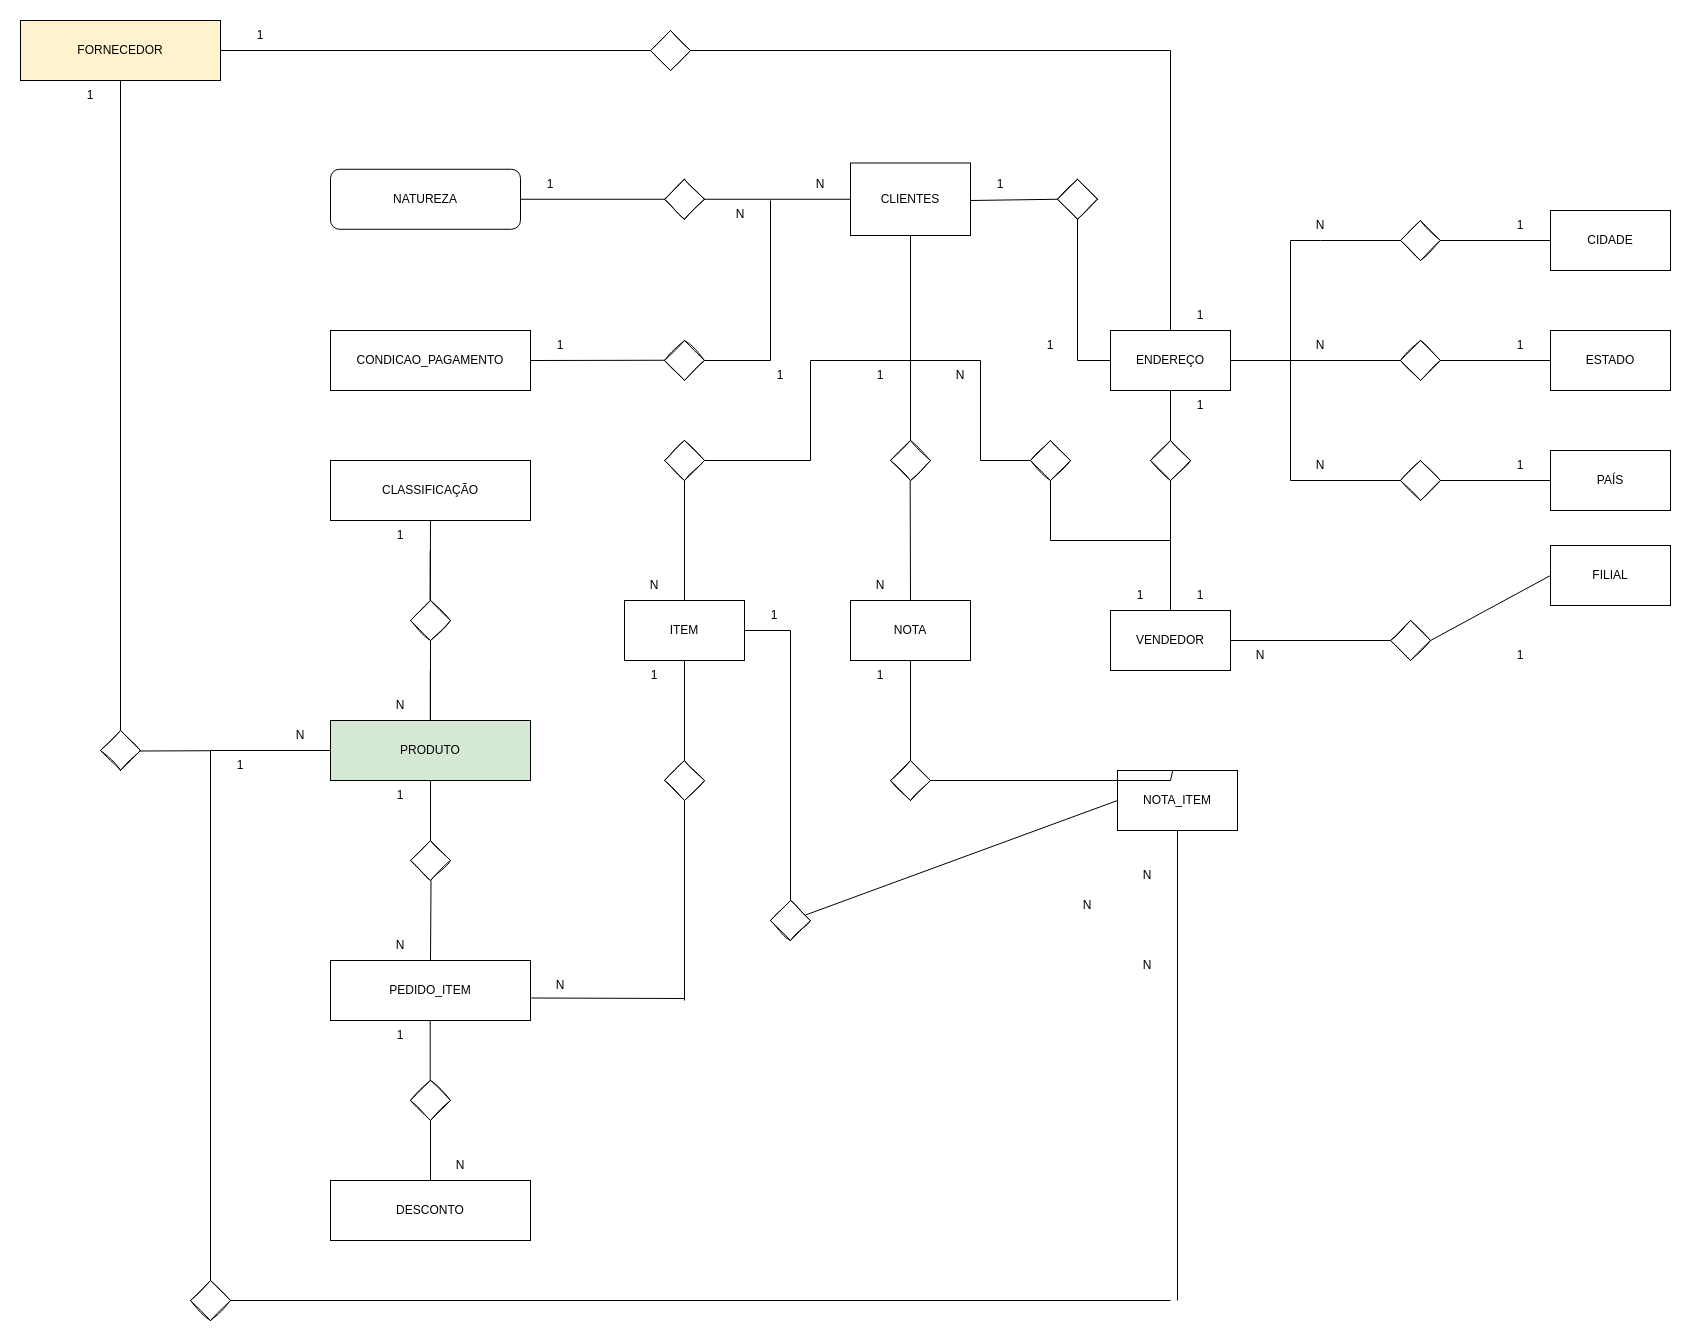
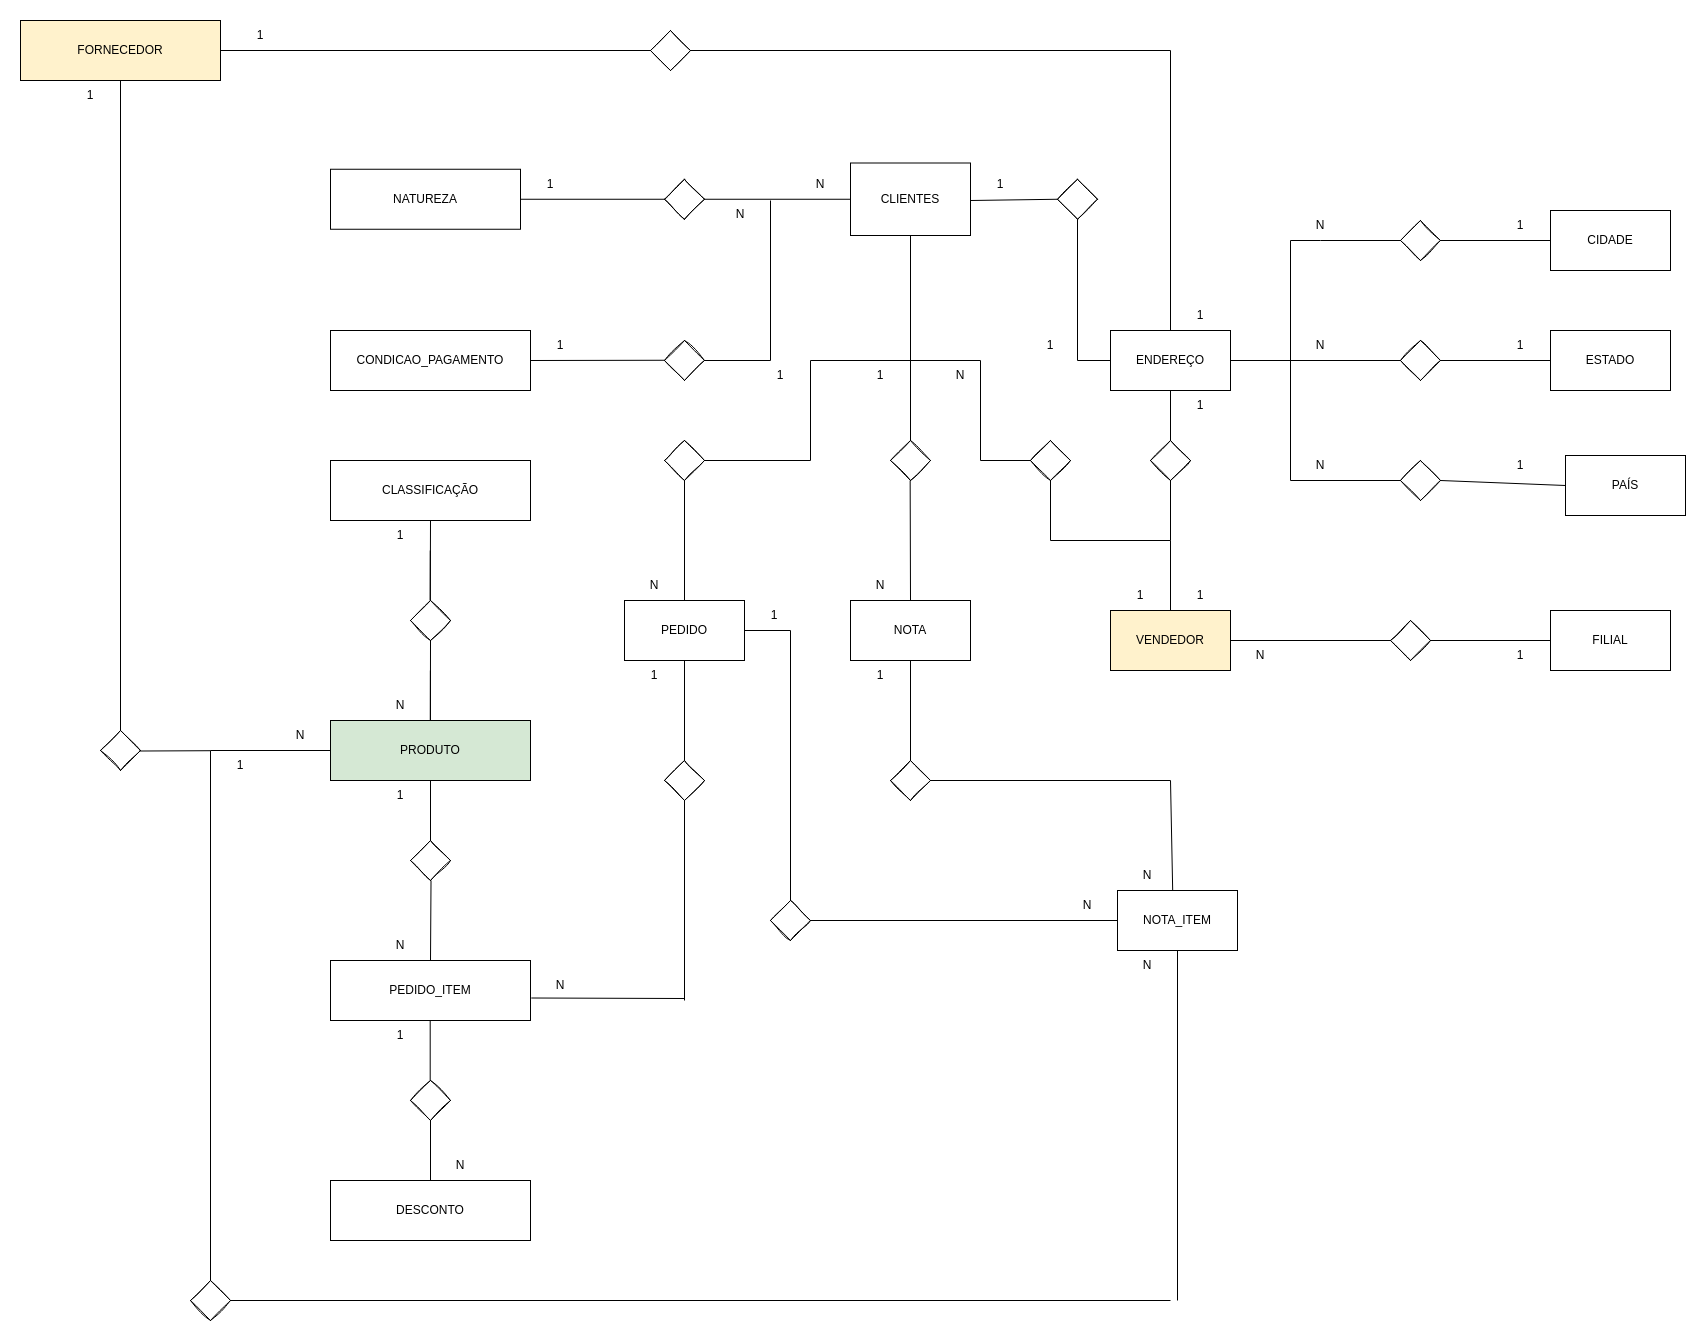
node "NATUREZA": shape rounded rectangle -> rectangle
node "PAÍS": moved (1611, 481) -> (1626, 486)
node "FILIAL": moved (1611, 576) -> (1611, 641)
node "ITEM": label "ITEM" -> "PEDIDO"
node "VENDEDOR": fillcolor #ffffff -> #fff2cc
node "NOTA_ITEM": moved (1178, 801) -> (1178, 921)
